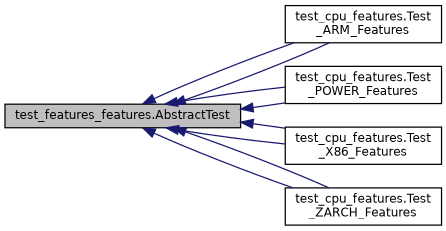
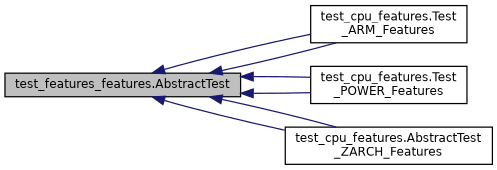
node "test_cpu_features.Test _X86_Features": removed
node "test_cpu_features.Test _ZARCH_Features": label "test_cpu_features.Test _ZARCH_Features" -> "test_cpu_features.AbstractTest _ZARCH_Features"
